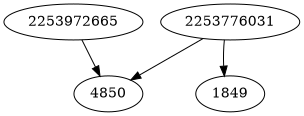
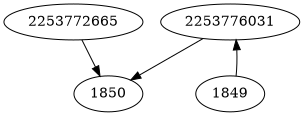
node "2253972665": label "2253972665" -> "2253772665"
edge "2253776031" -> "1849": reversed
node "4850": label "4850" -> "1850"
